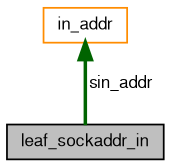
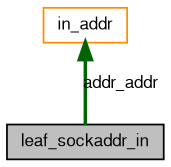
edge "leaf_sockaddr_in" -> "in_addr": label " sin_addr" -> " addr_addr"
